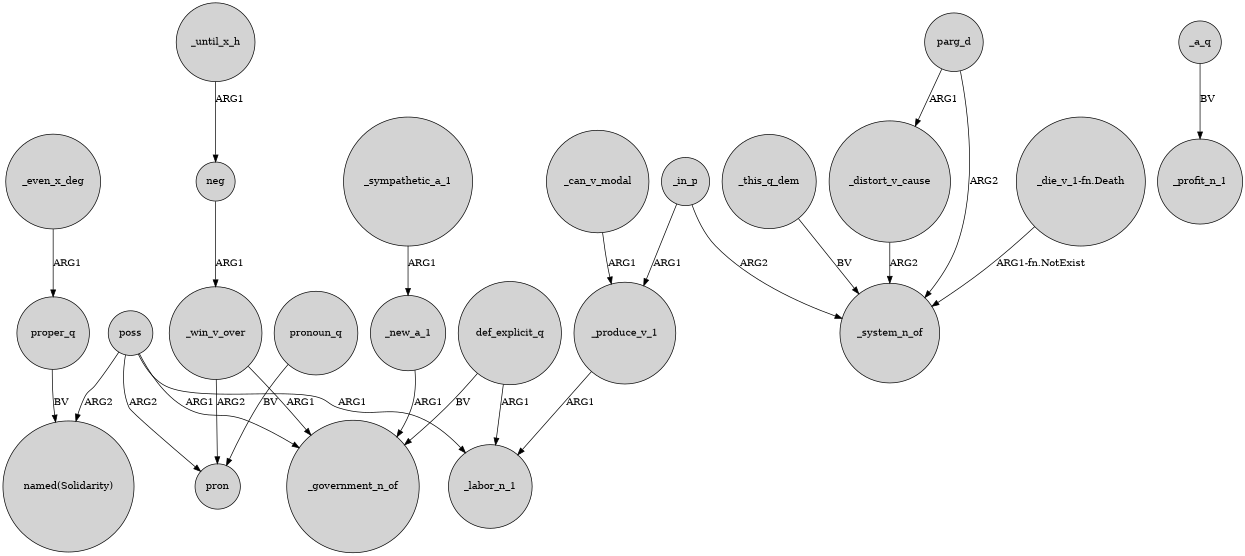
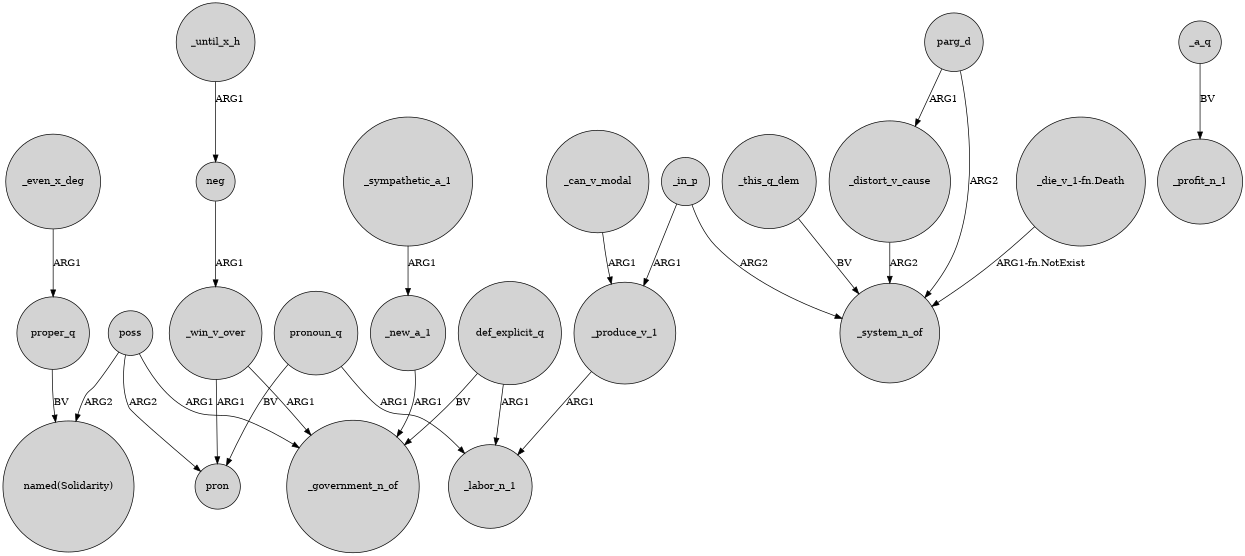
edge "poss" -> "_labor_n_1": now "pronoun_q" -> "_labor_n_1"
edge "_win_v_over" -> "pron": label "ARG2" -> "ARG1"
